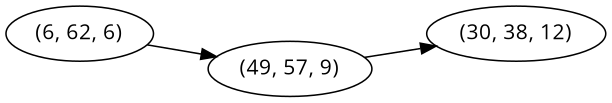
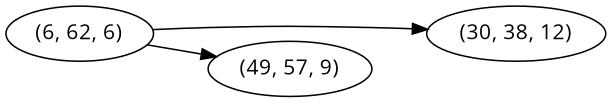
edge "(49, 57, 9)" -> "(30, 38, 12)": now "(6, 62, 6)" -> "(30, 38, 12)"
